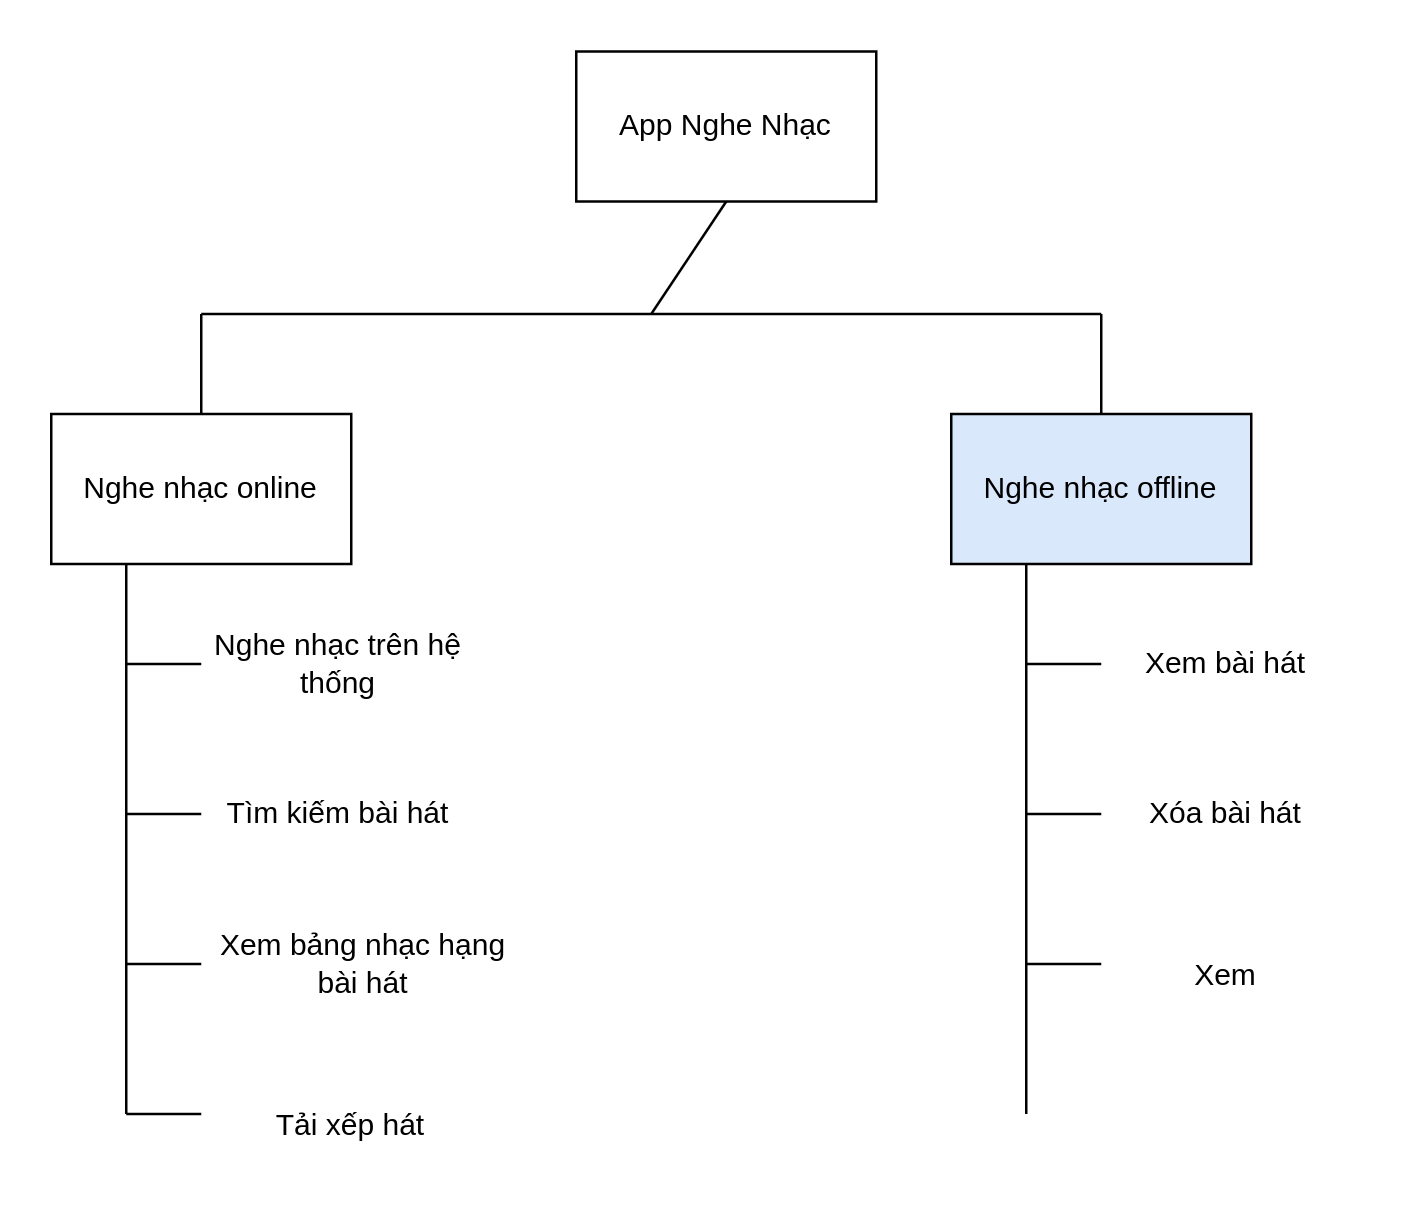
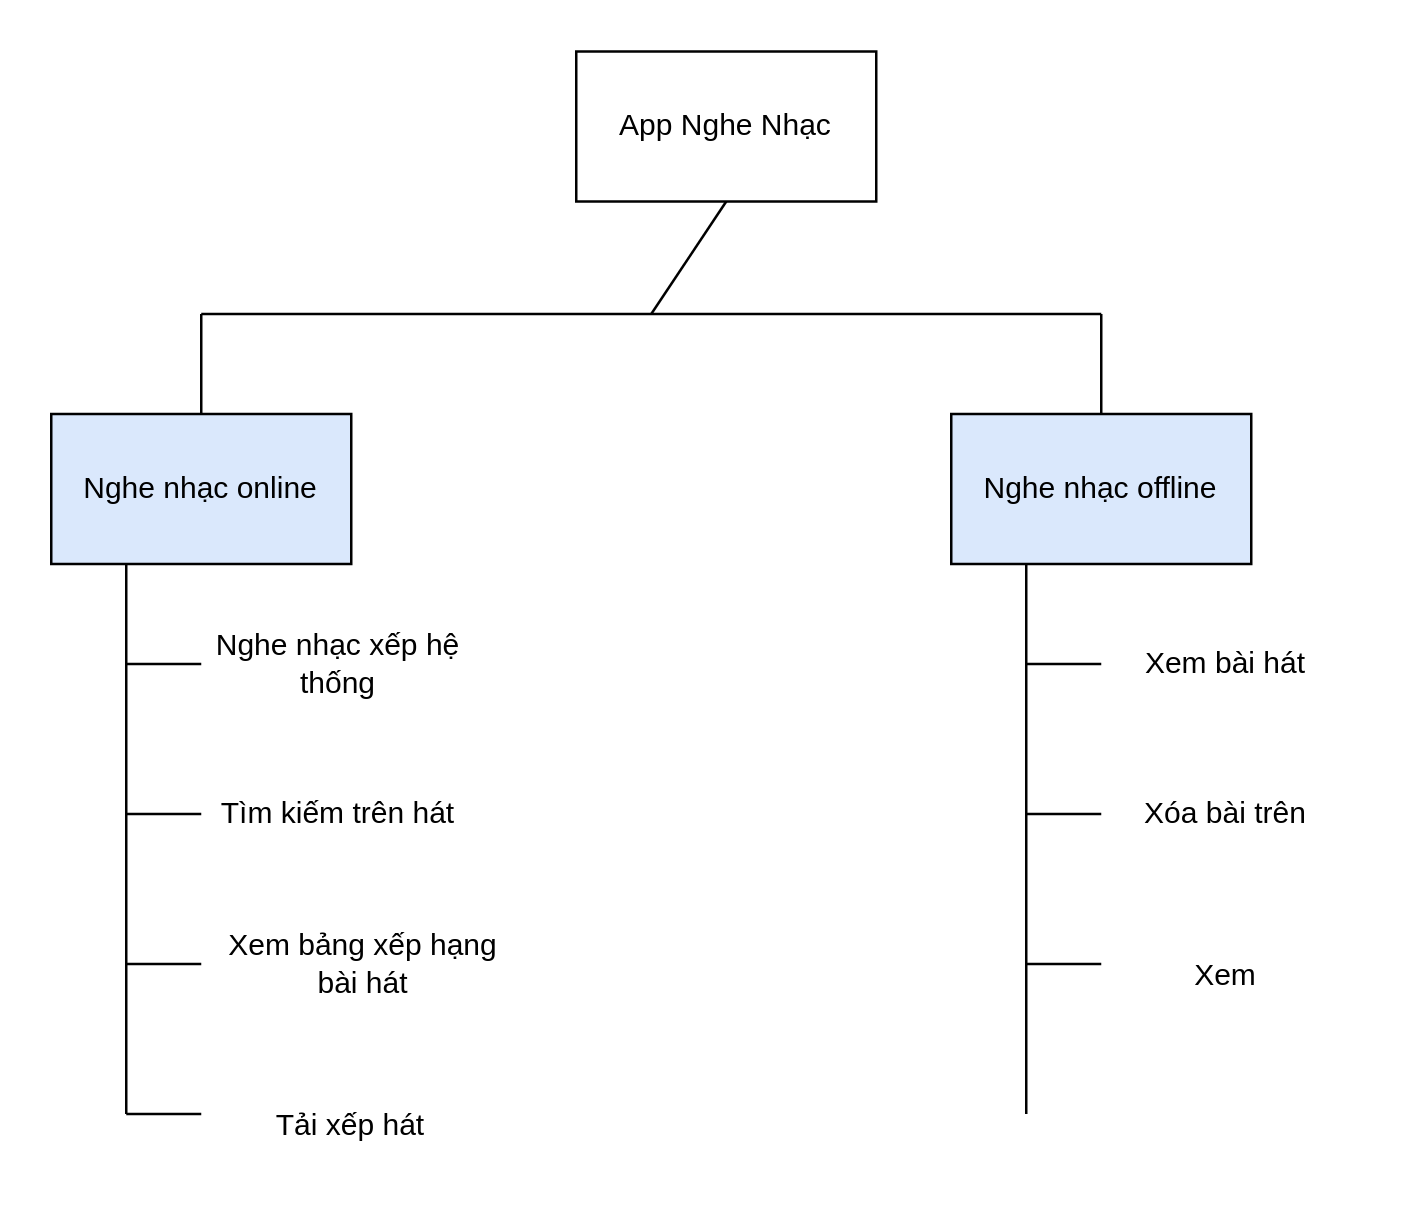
node "Nghe nhạc online": fillcolor #ffffff -> #dae8fc
node "Nghe nhạc trên hệ thống": label "Nghe nhạc trên hệ thống" -> "Nghe nhạc xếp hệ thống"
node "Tìm kiếm bài hát": label "Tìm kiếm bài hát" -> "Tìm kiếm trên hát"
node "Xóa bài hát": label "Xóa bài hát" -> "Xóa bài trên"
node "Xem bảng nhạc hạng bài hát": label "Xem bảng nhạc hạng bài hát" -> "Xem bảng xếp hạng bài hát"
